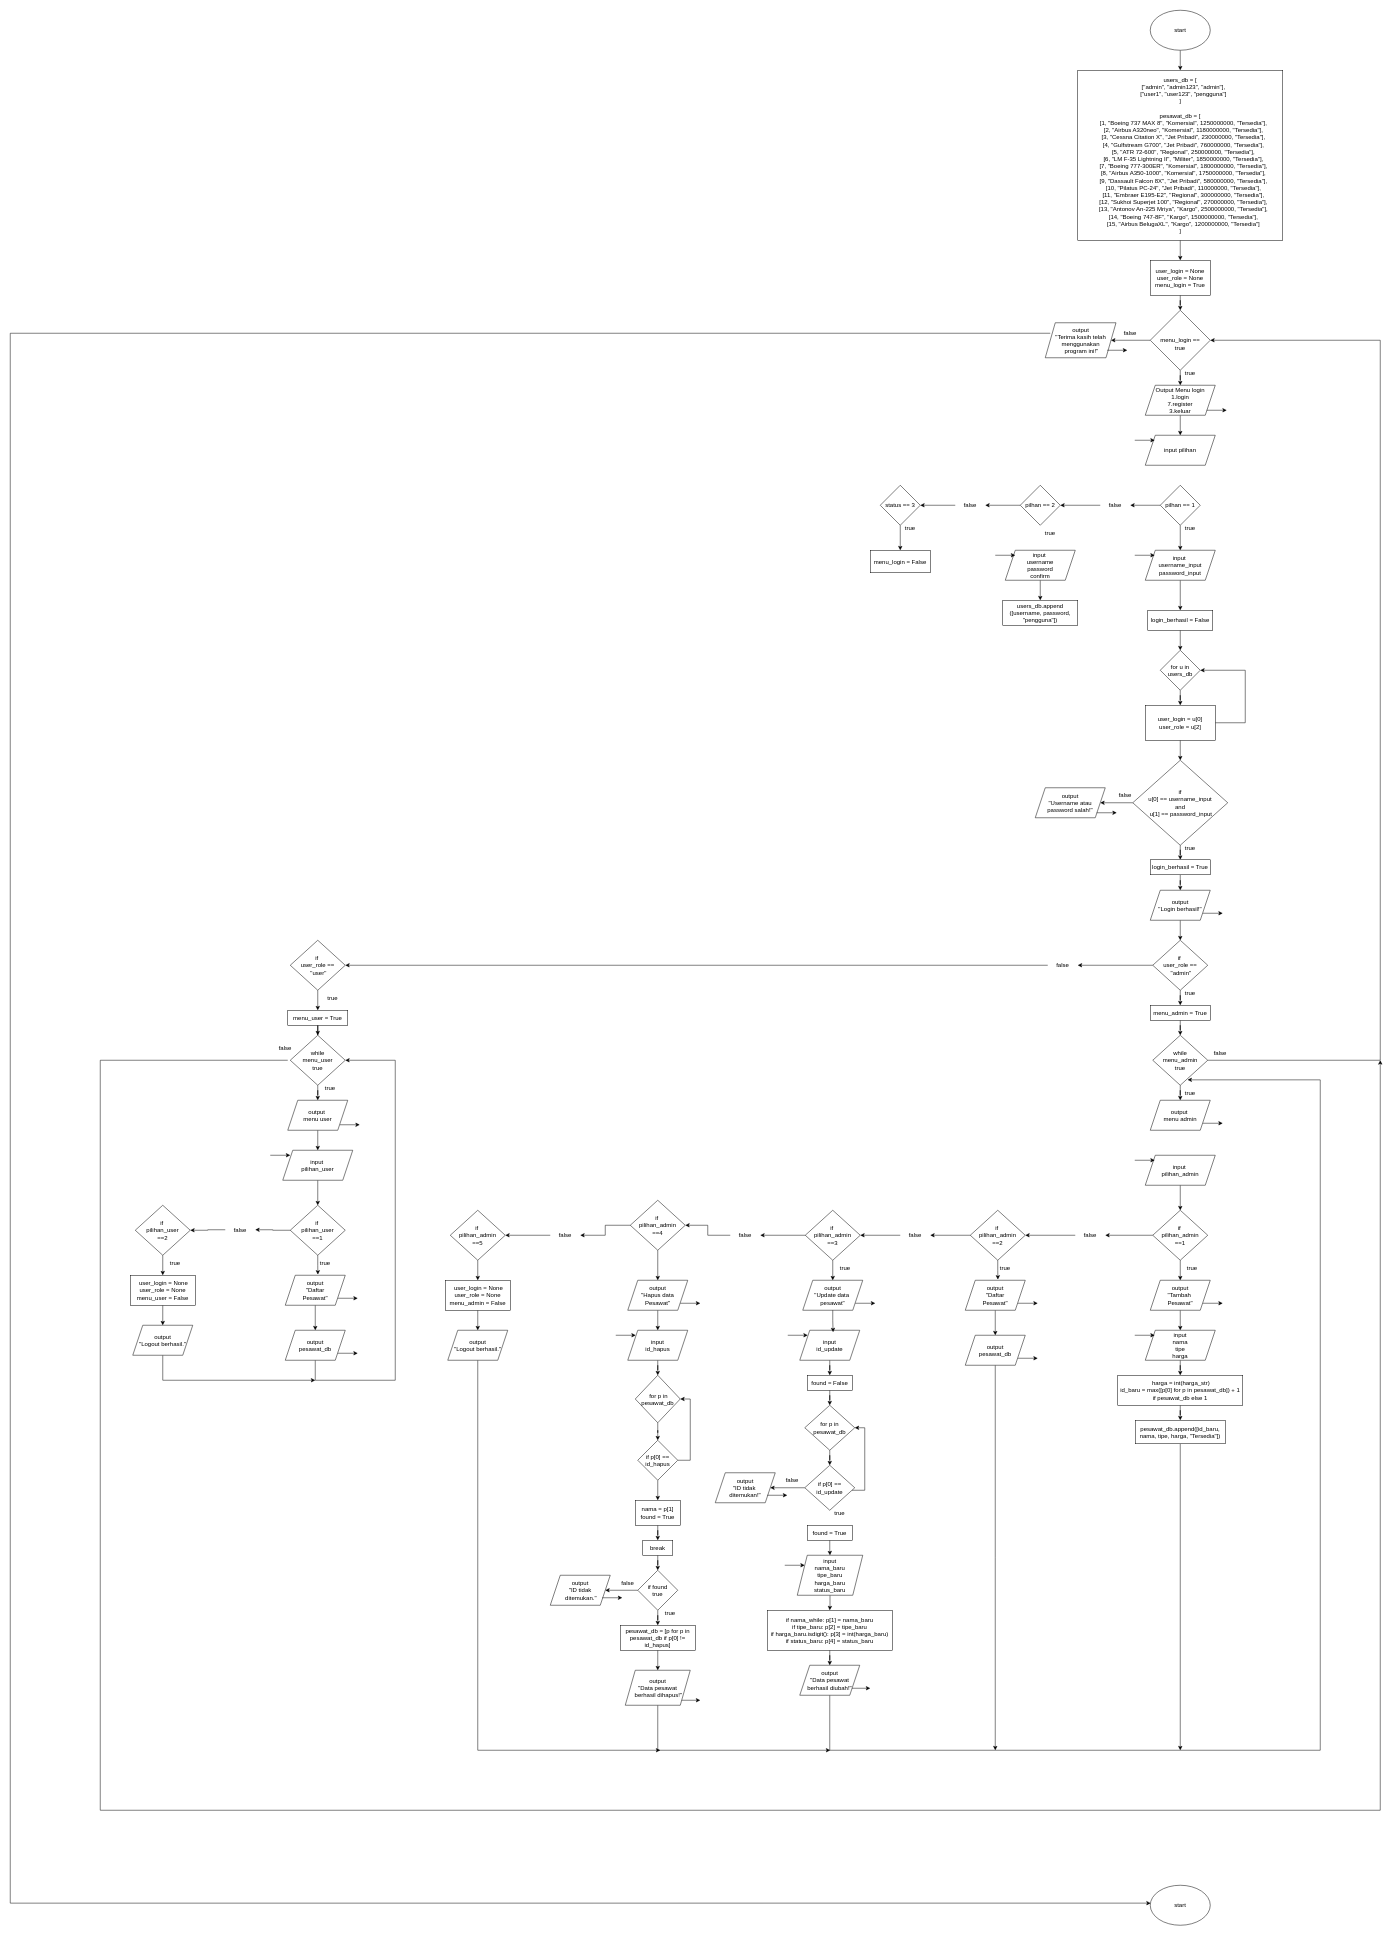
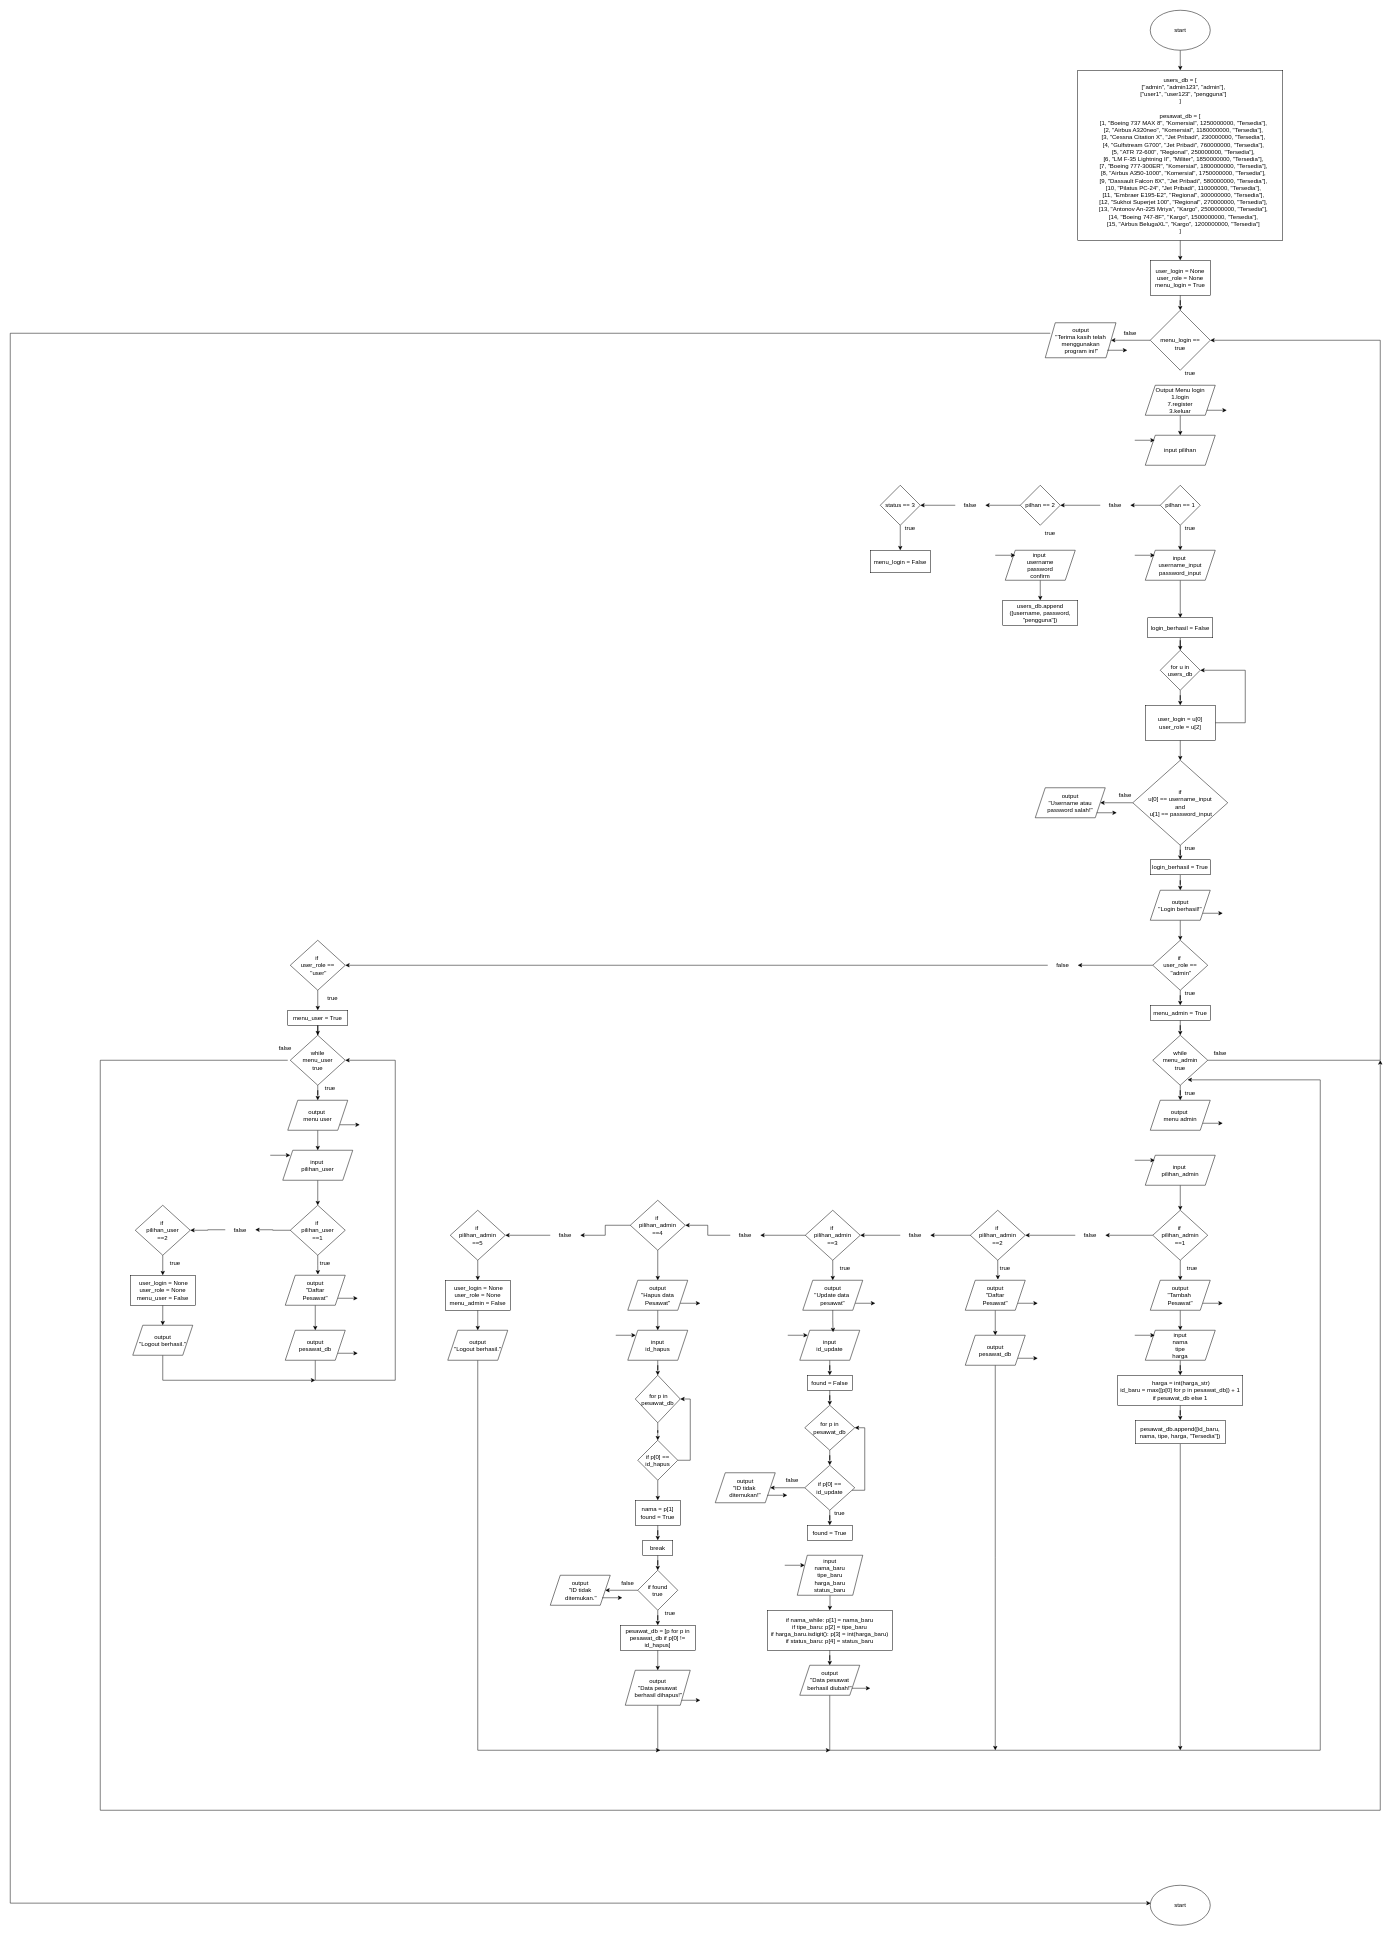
edge "menu_login == true" -> "Output Menu login 1.login 7.register 3.keluar": removed
node "login_berhasil = False": moved (1180, 620) -> (1180, 628)
edge "if p[0] == id_update" -> "found = True": added
edge "found = True" -> "input nama_baru tipe_baru harga_baru status_baru": removed
